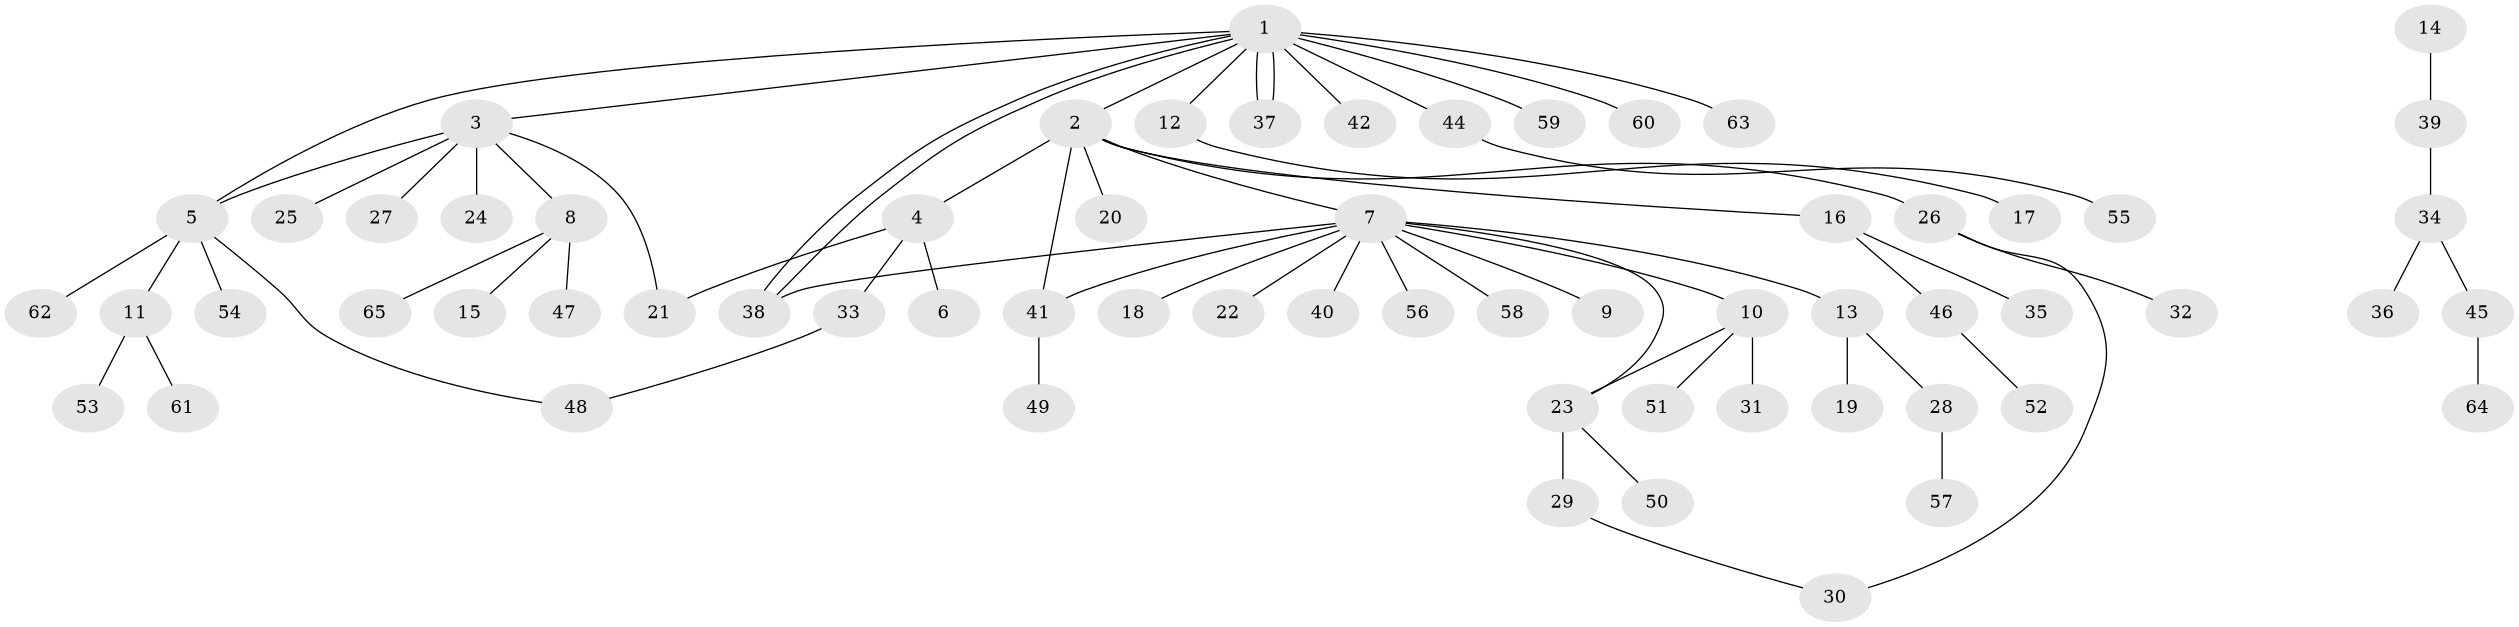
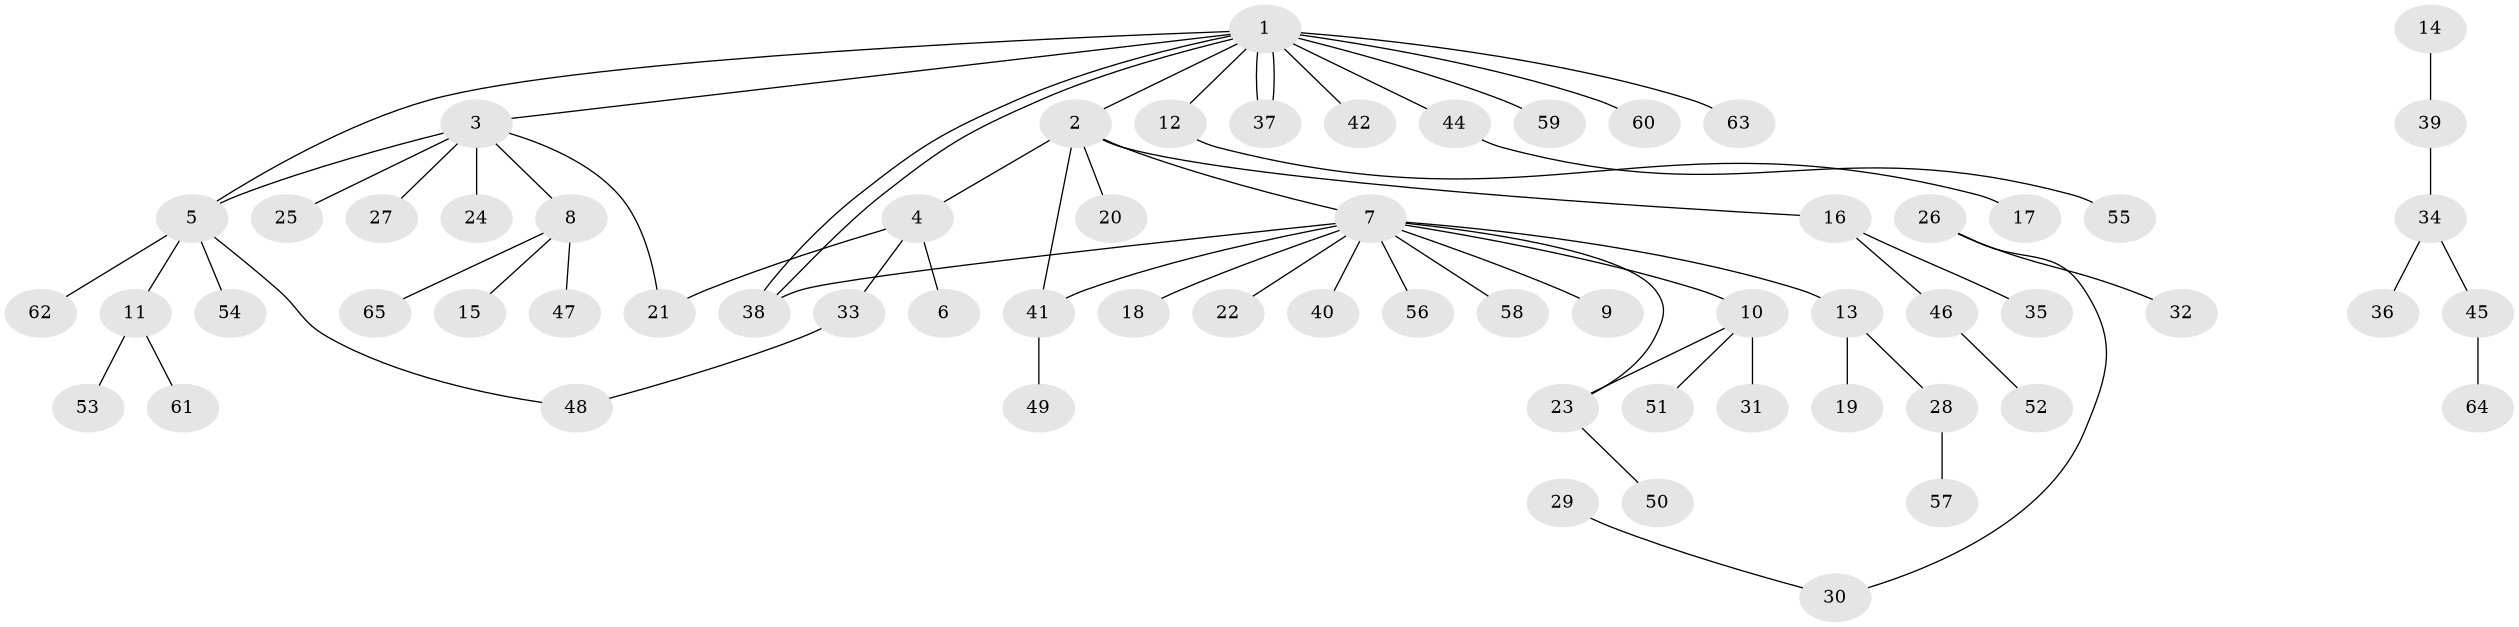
edge "2" -- "26": removed
edge "23" -- "29": removed
